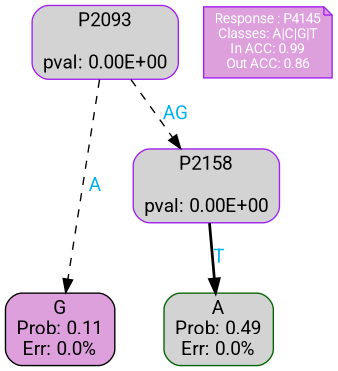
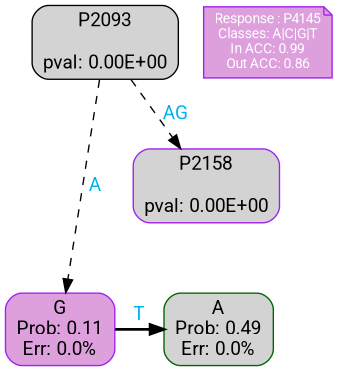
node "P2093 pval: 0.00E+00": color purple -> black
edge "P2158 pval: 0.00E+00" -> "A Prob: 0.49 Err: 0.0%": now "G Prob: 0.11 Err: 0.0%" -> "A Prob: 0.49 Err: 0.0%"
node "G Prob: 0.11 Err: 0.0%": color black -> purple
